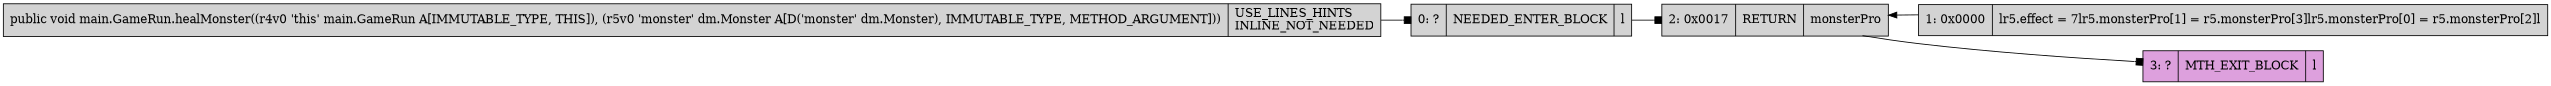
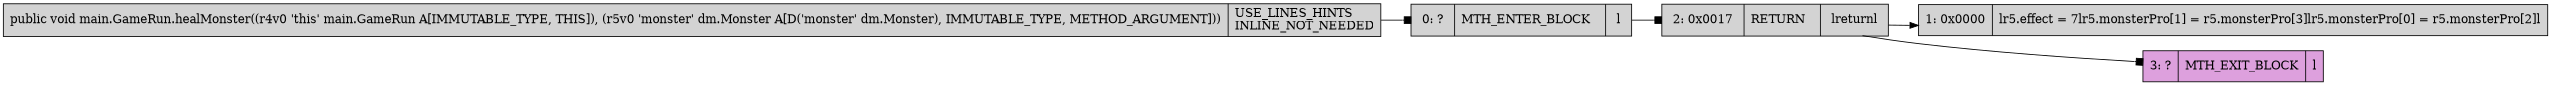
edge "1: 0x0000" -> "2: 0x0017": reversed
node "0: ?": text "NEEDED_ENTER_BLOCK" -> "MTH_ENTER_BLOCK"
node "2: 0x0017": text "monsterPro" -> "lreturnl"
